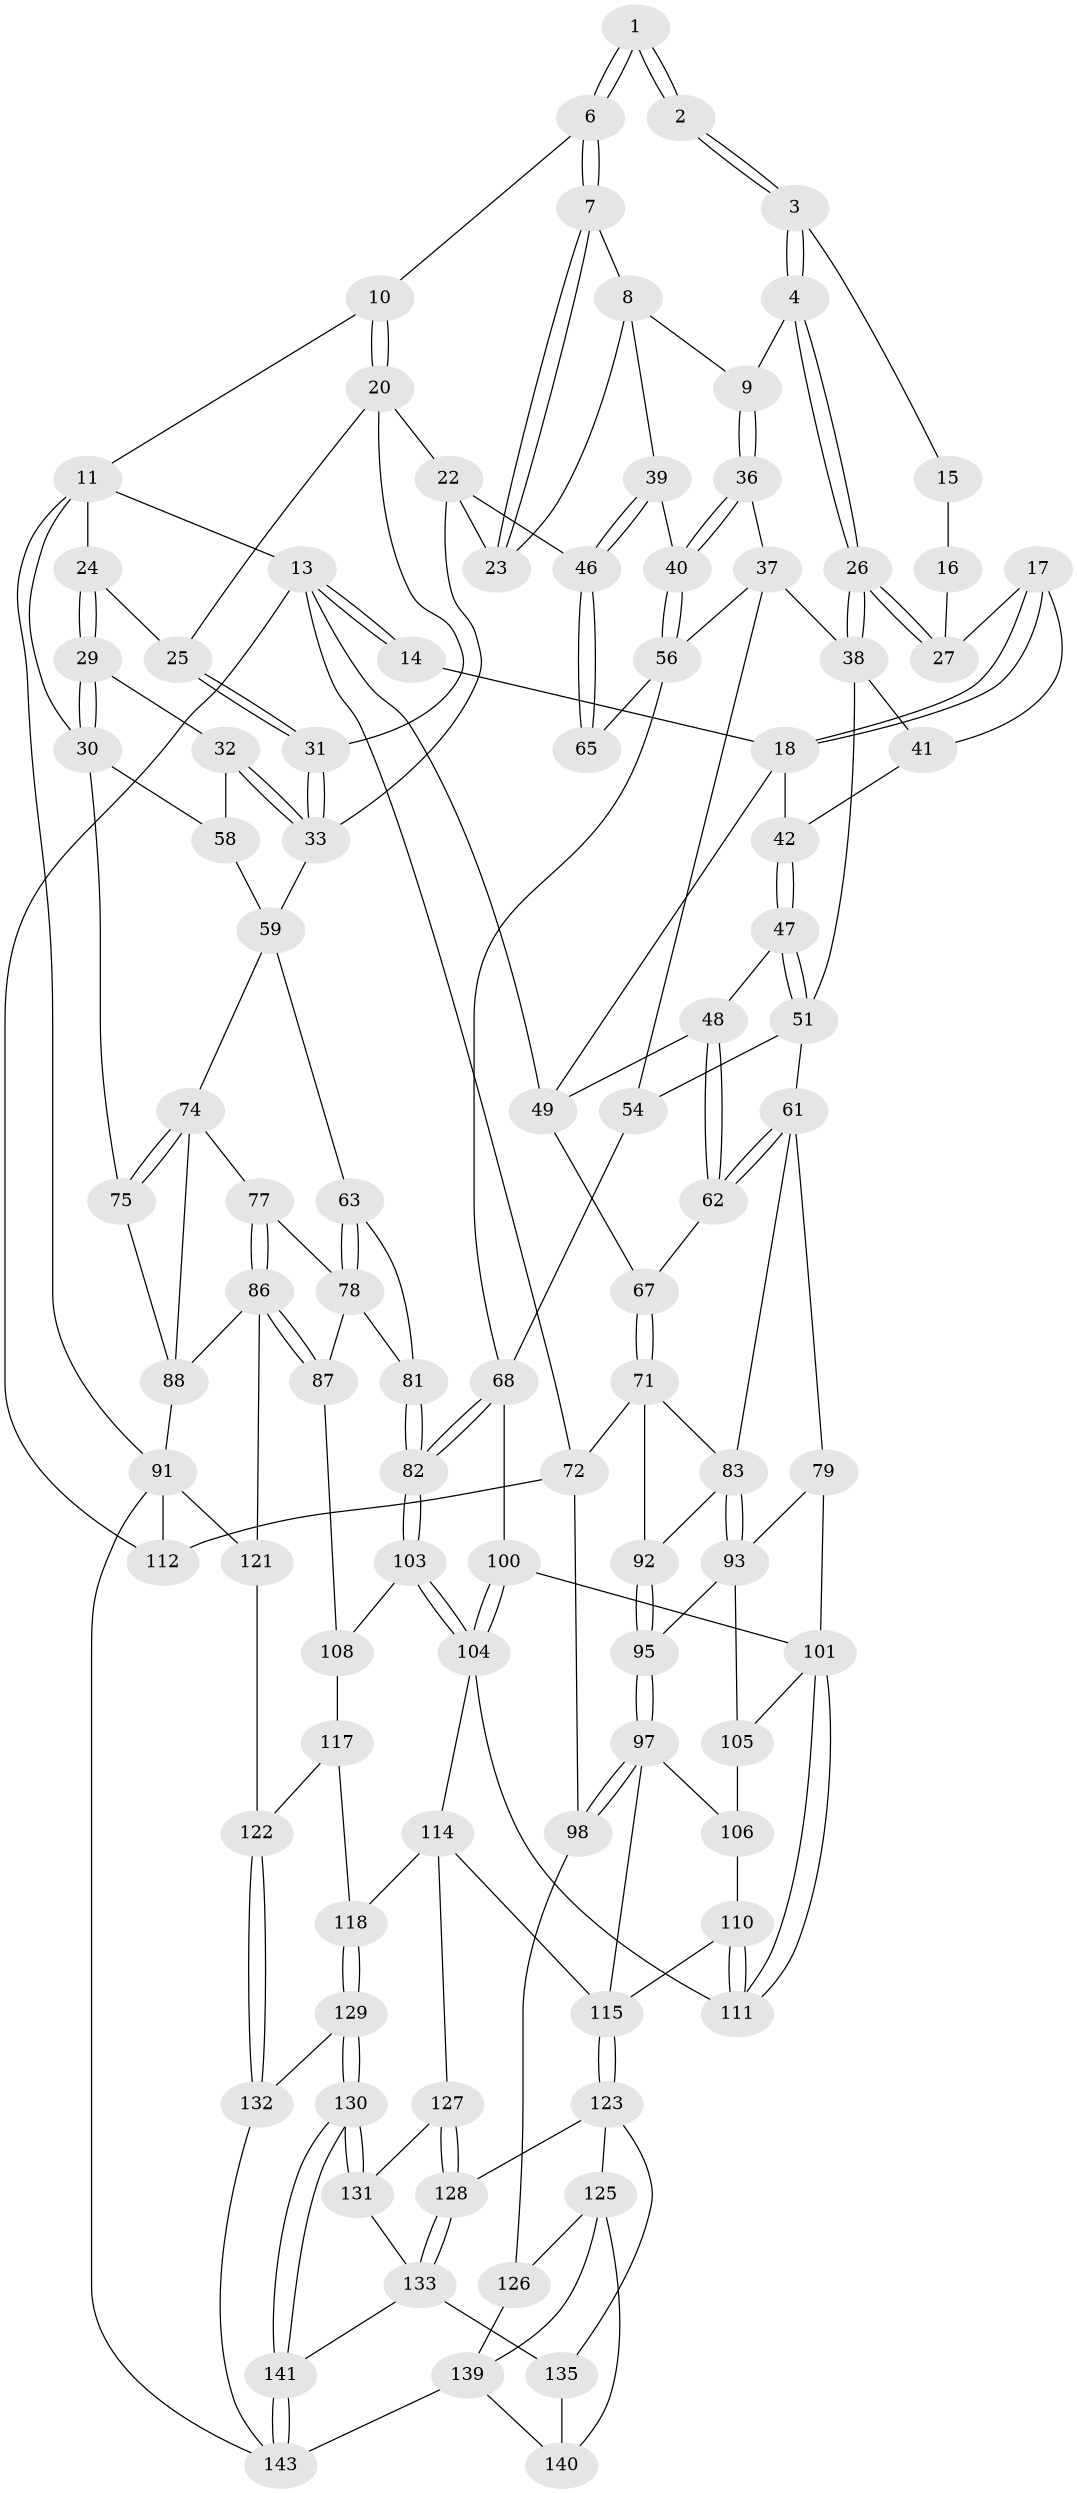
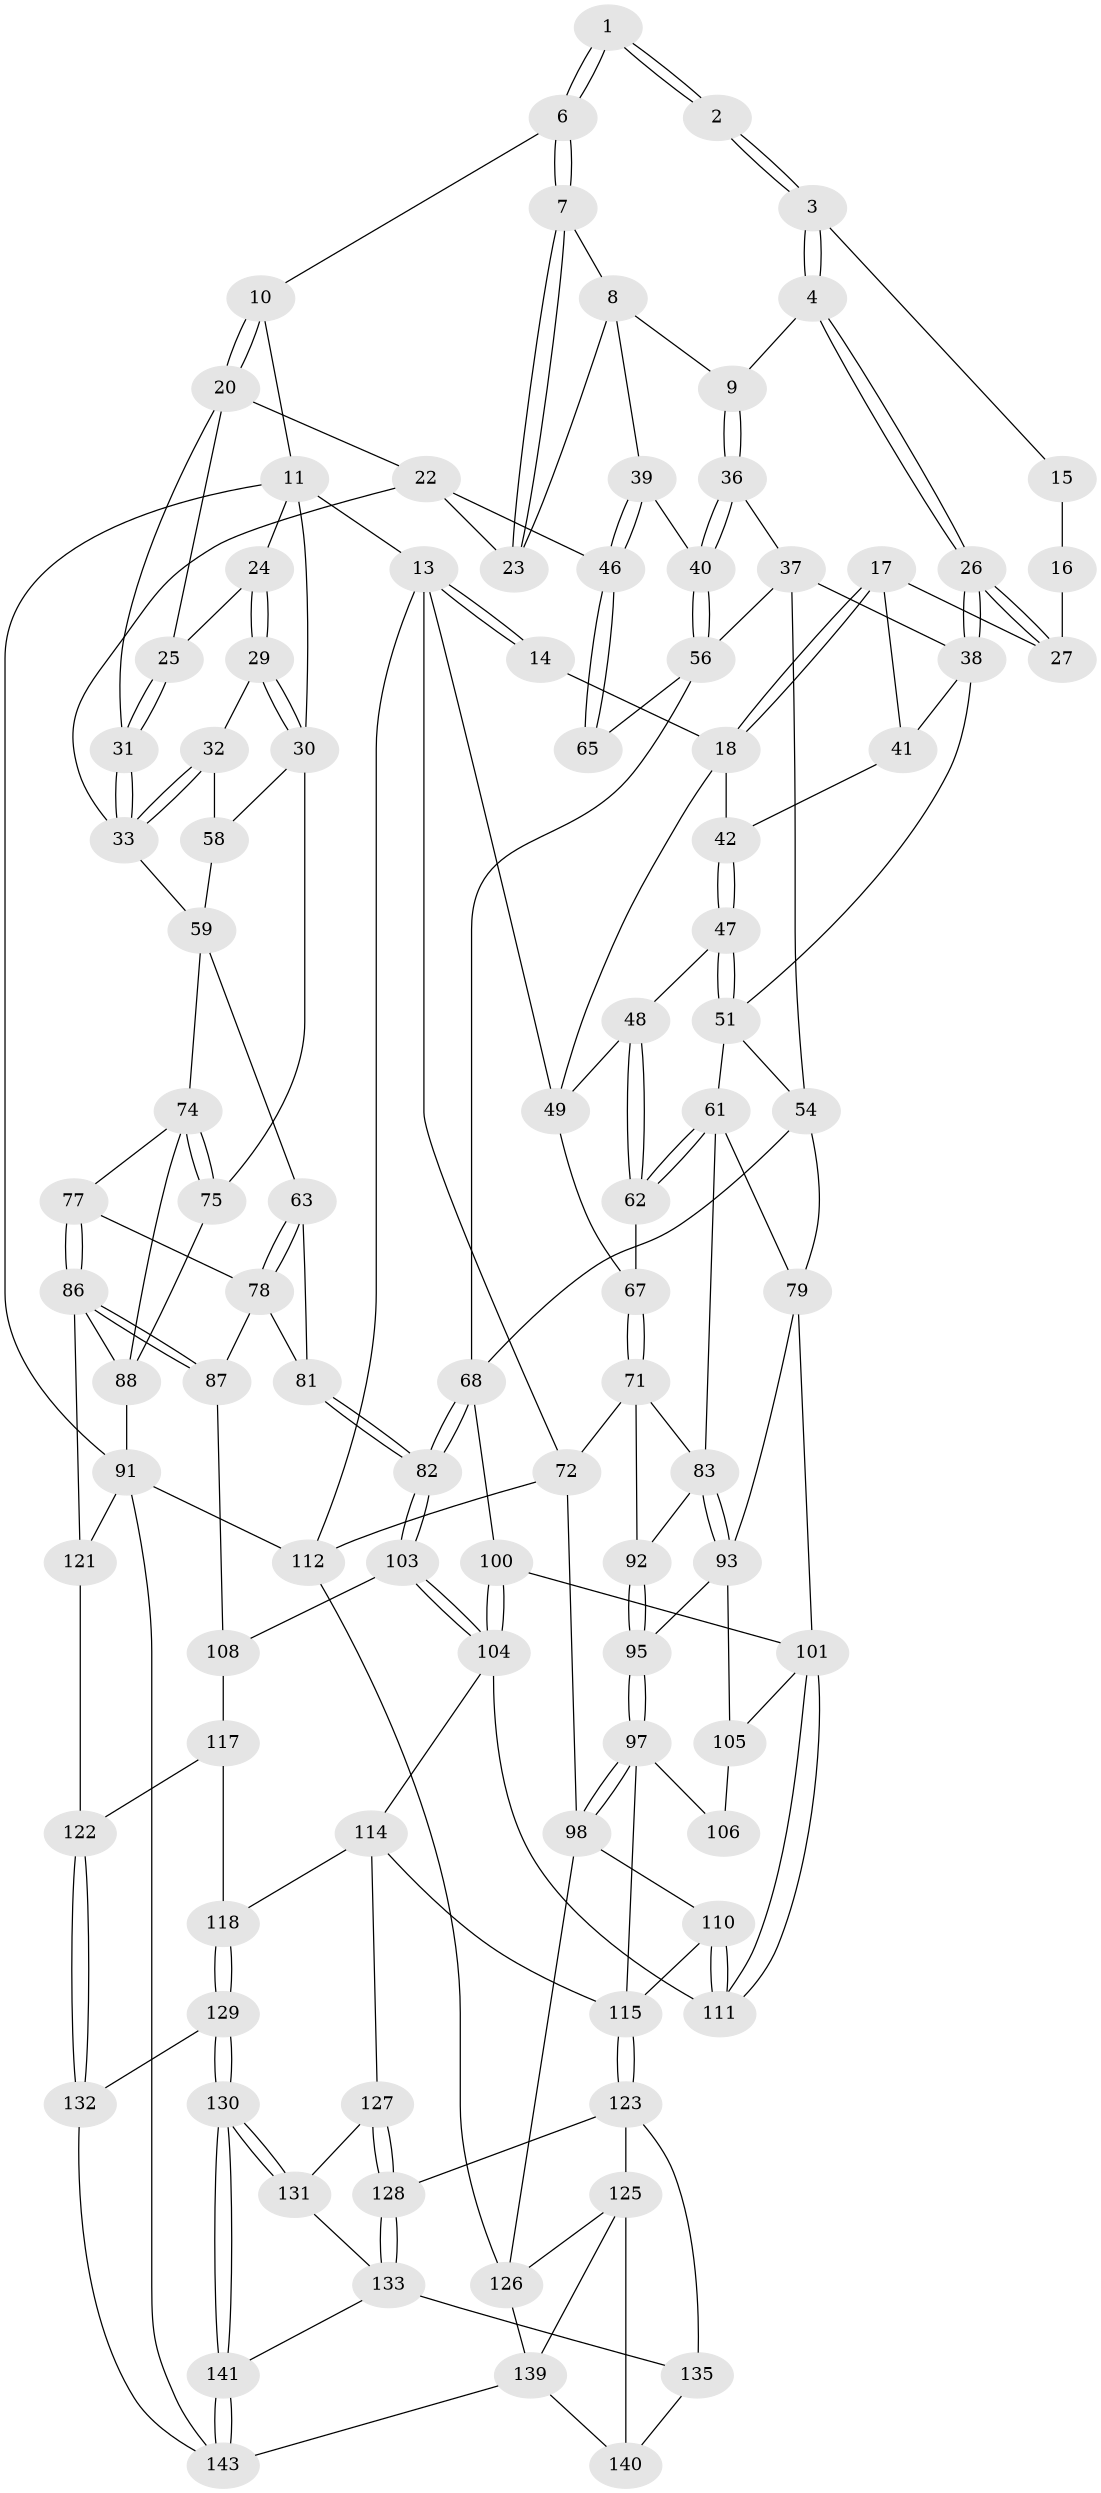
edge "54" -- "79": added
edge "106" -- "110": now "98" -- "110"
edge "112" -- "126": added
